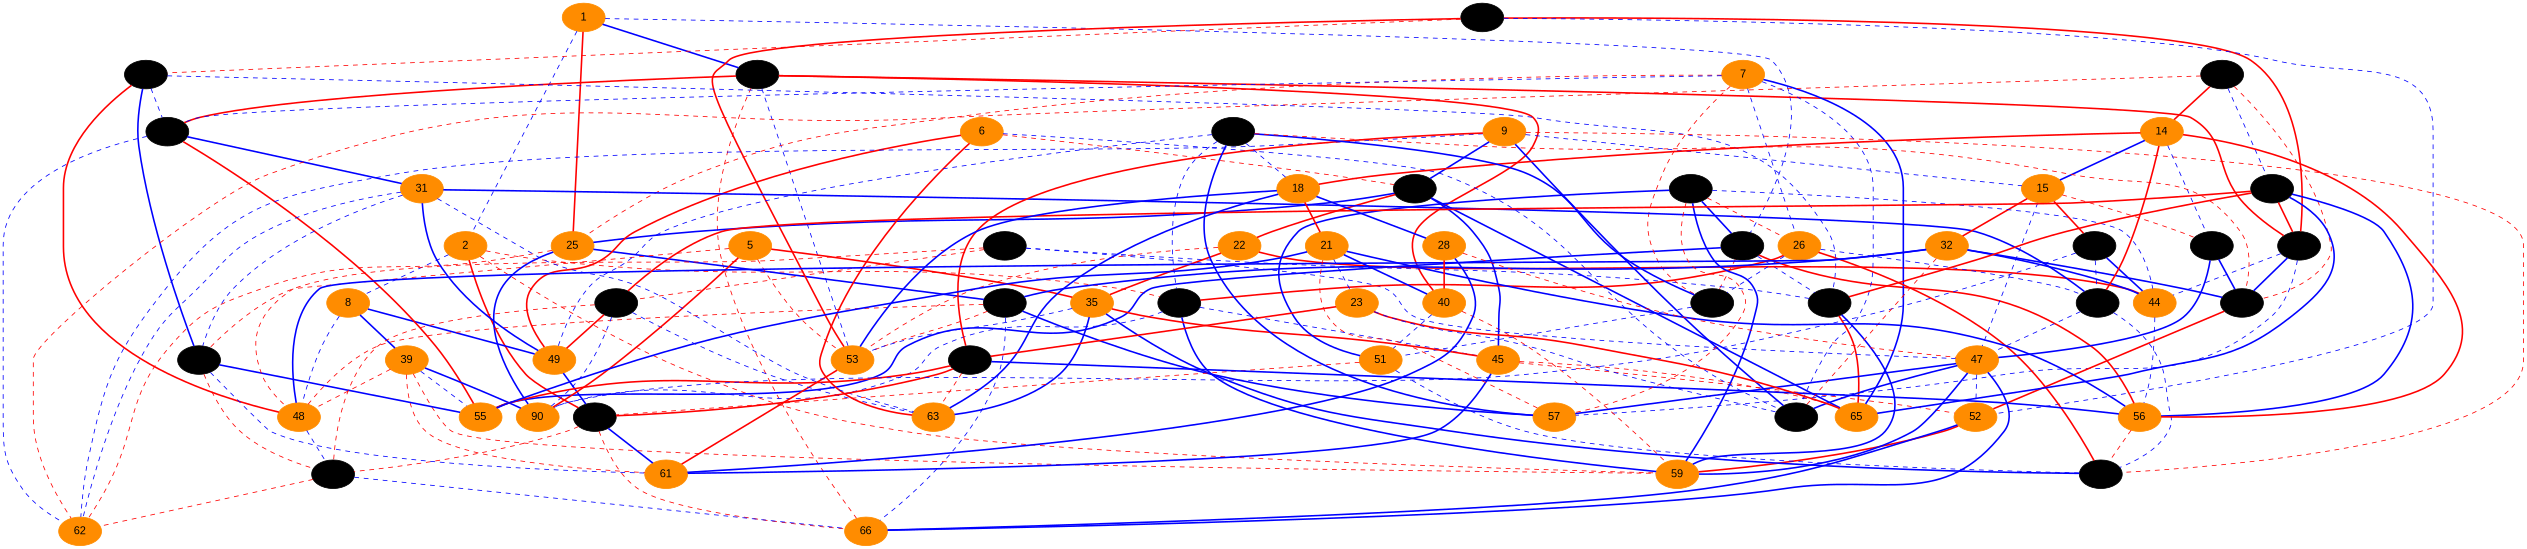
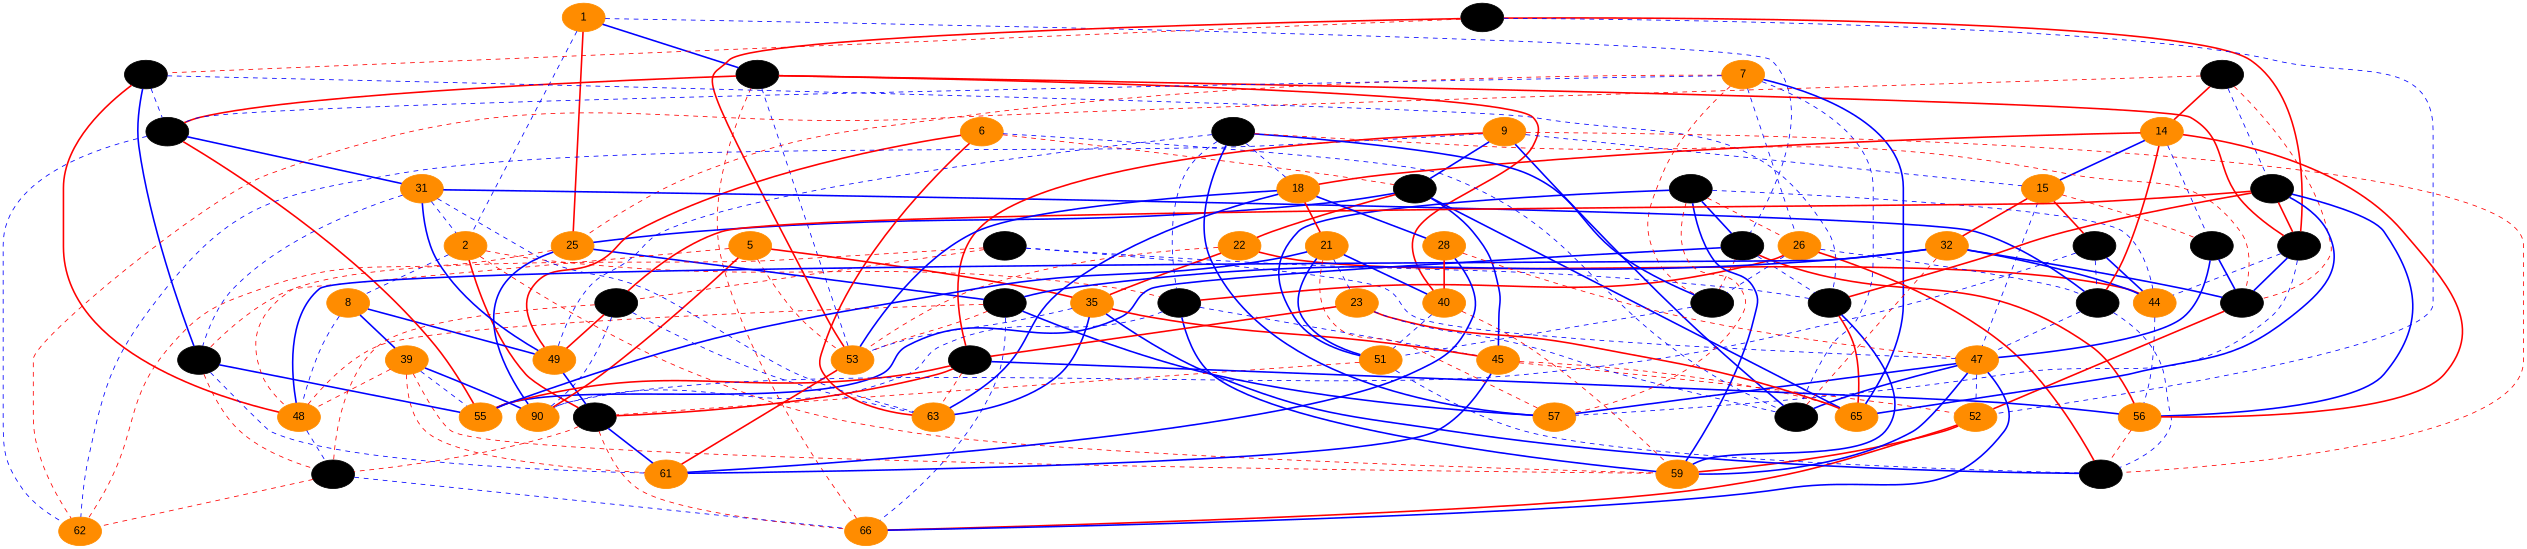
edge "31" -- "62": now "31" -- "2"
edge "21" -- "56": now "21" -- "51"
edge "52" -- "66": color blue -> red
